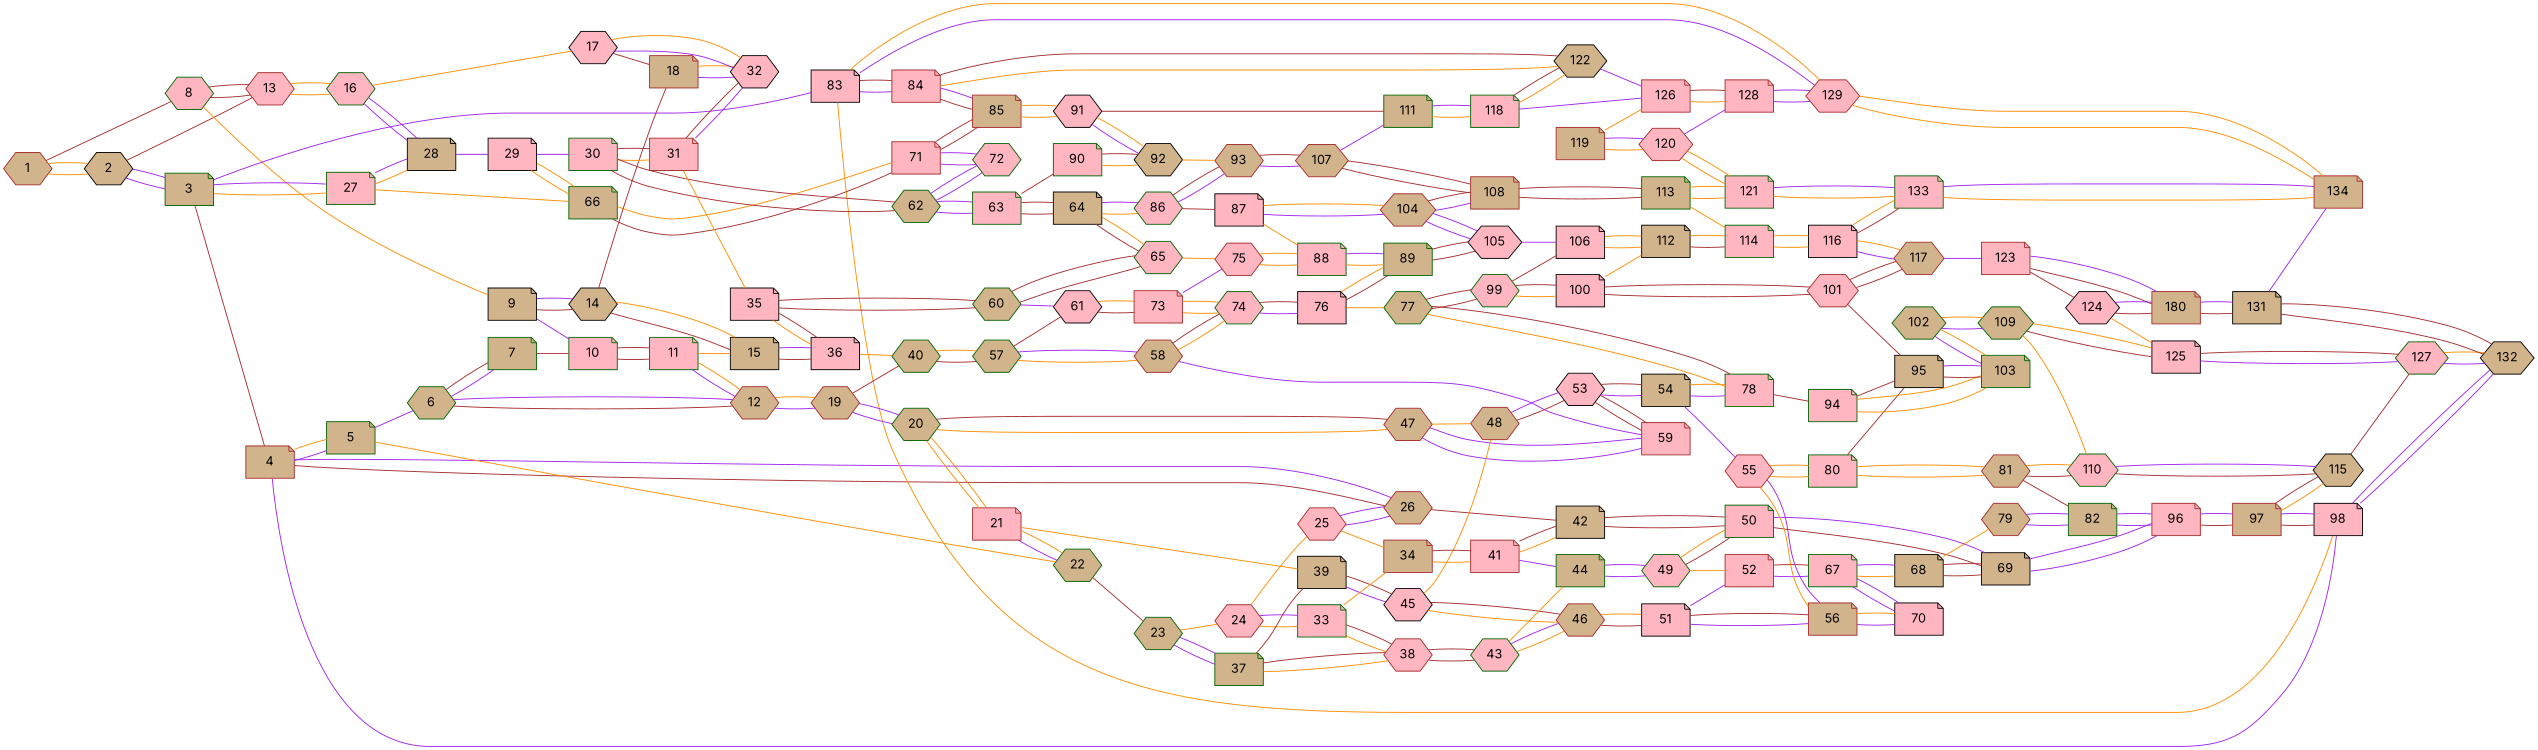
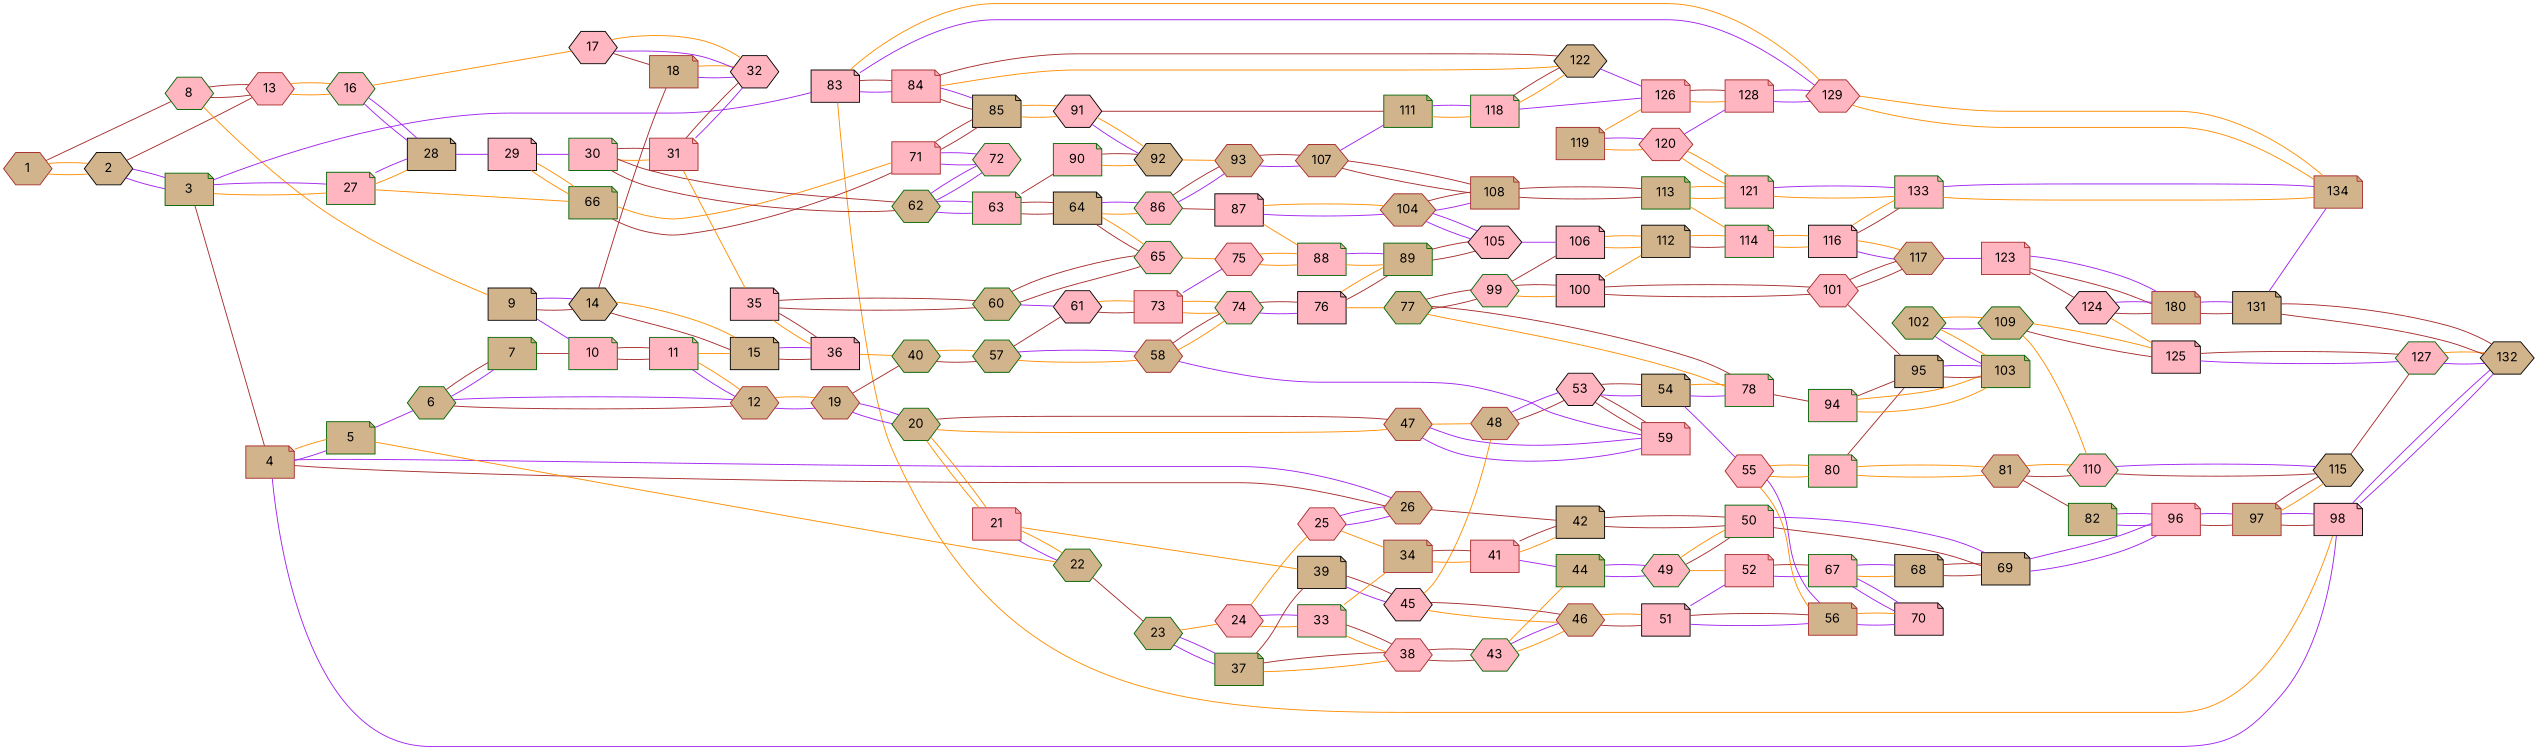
node "85": color brown -> black
node "79": removed
